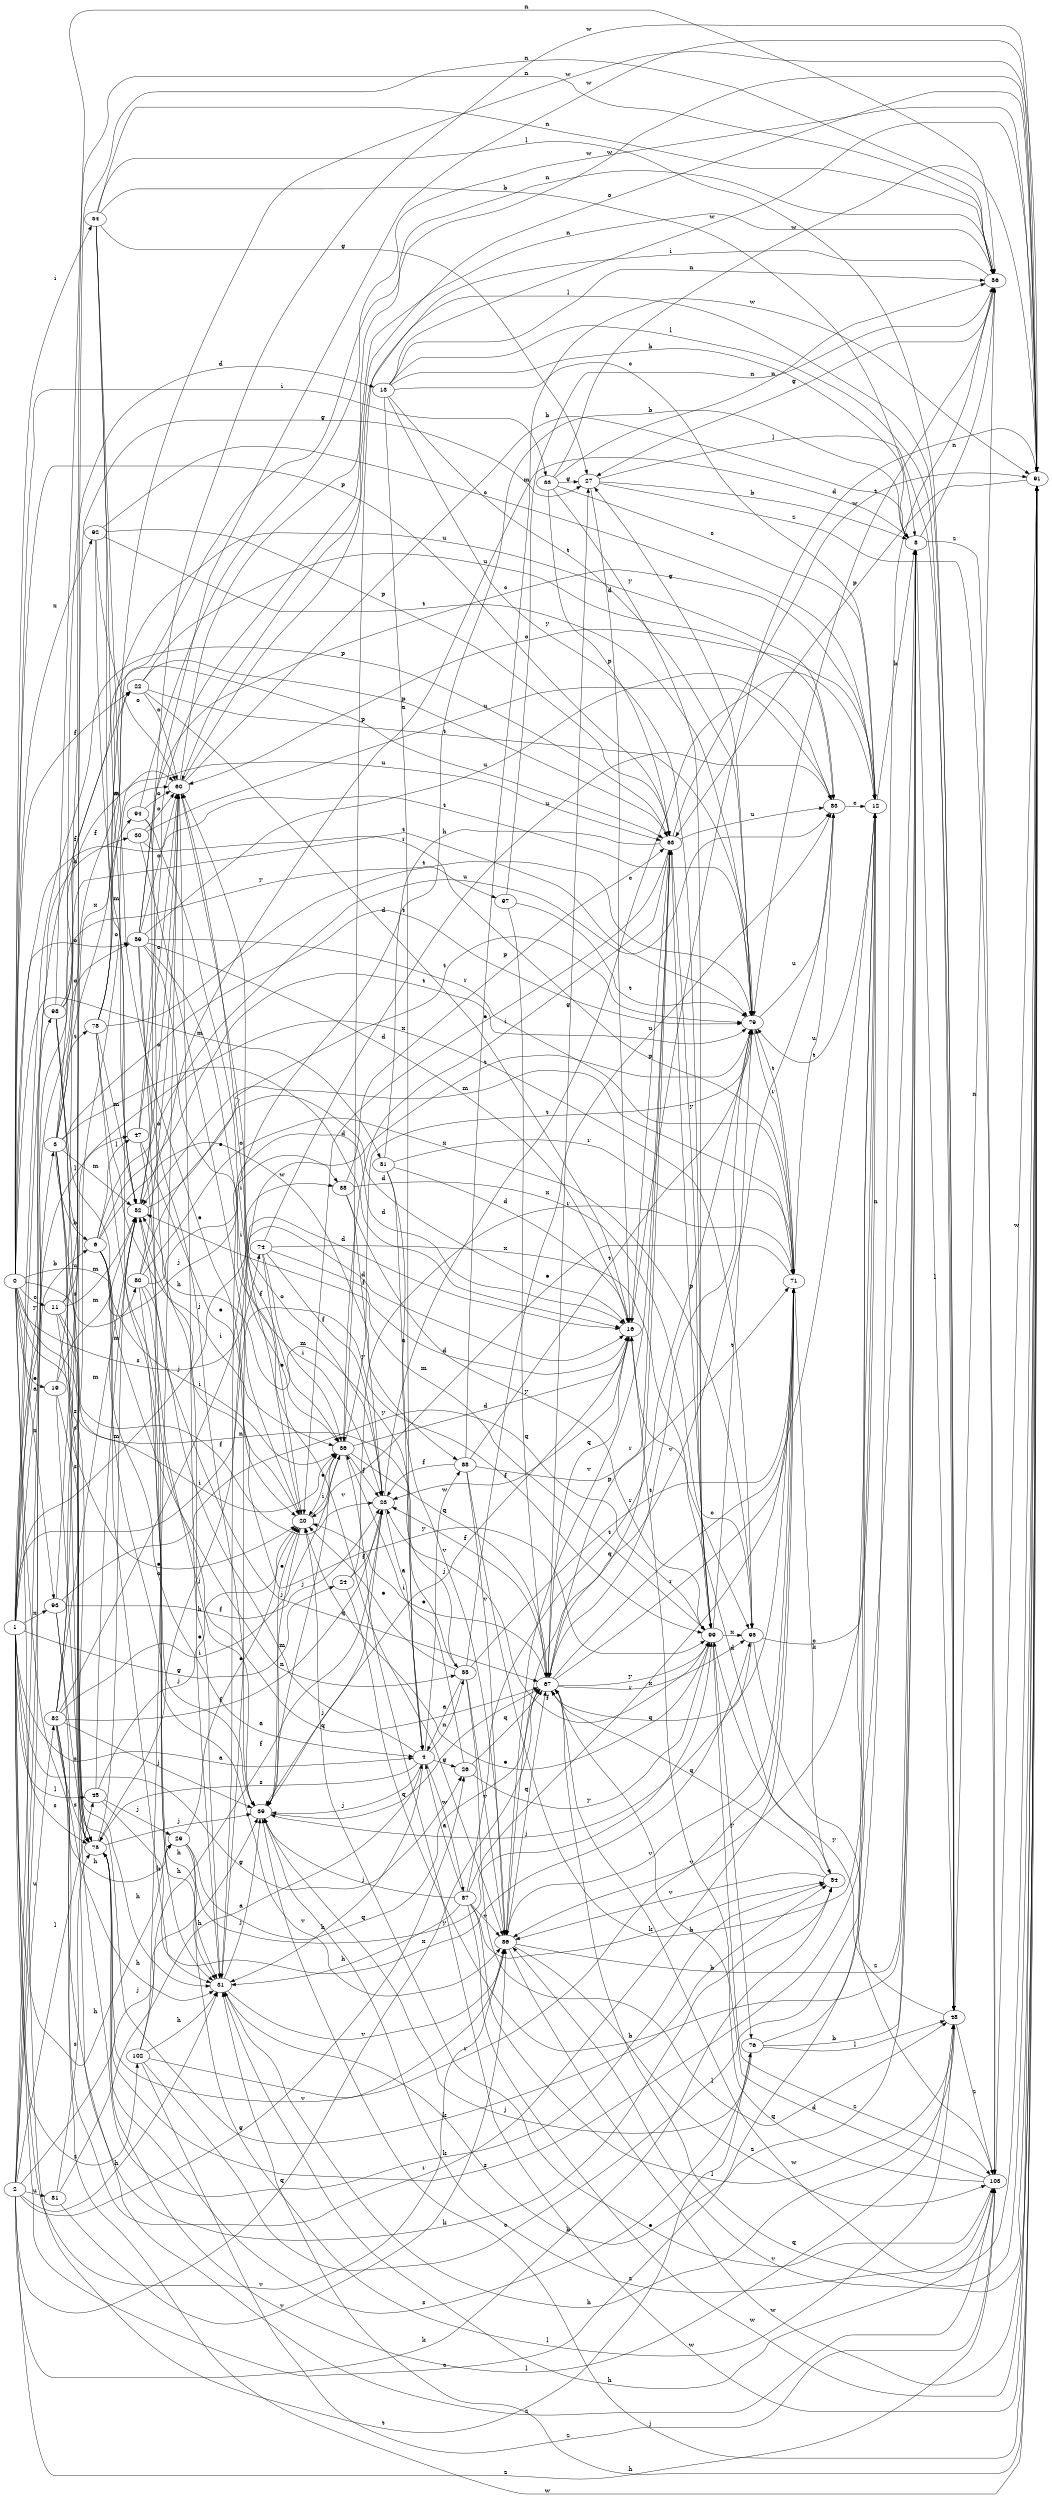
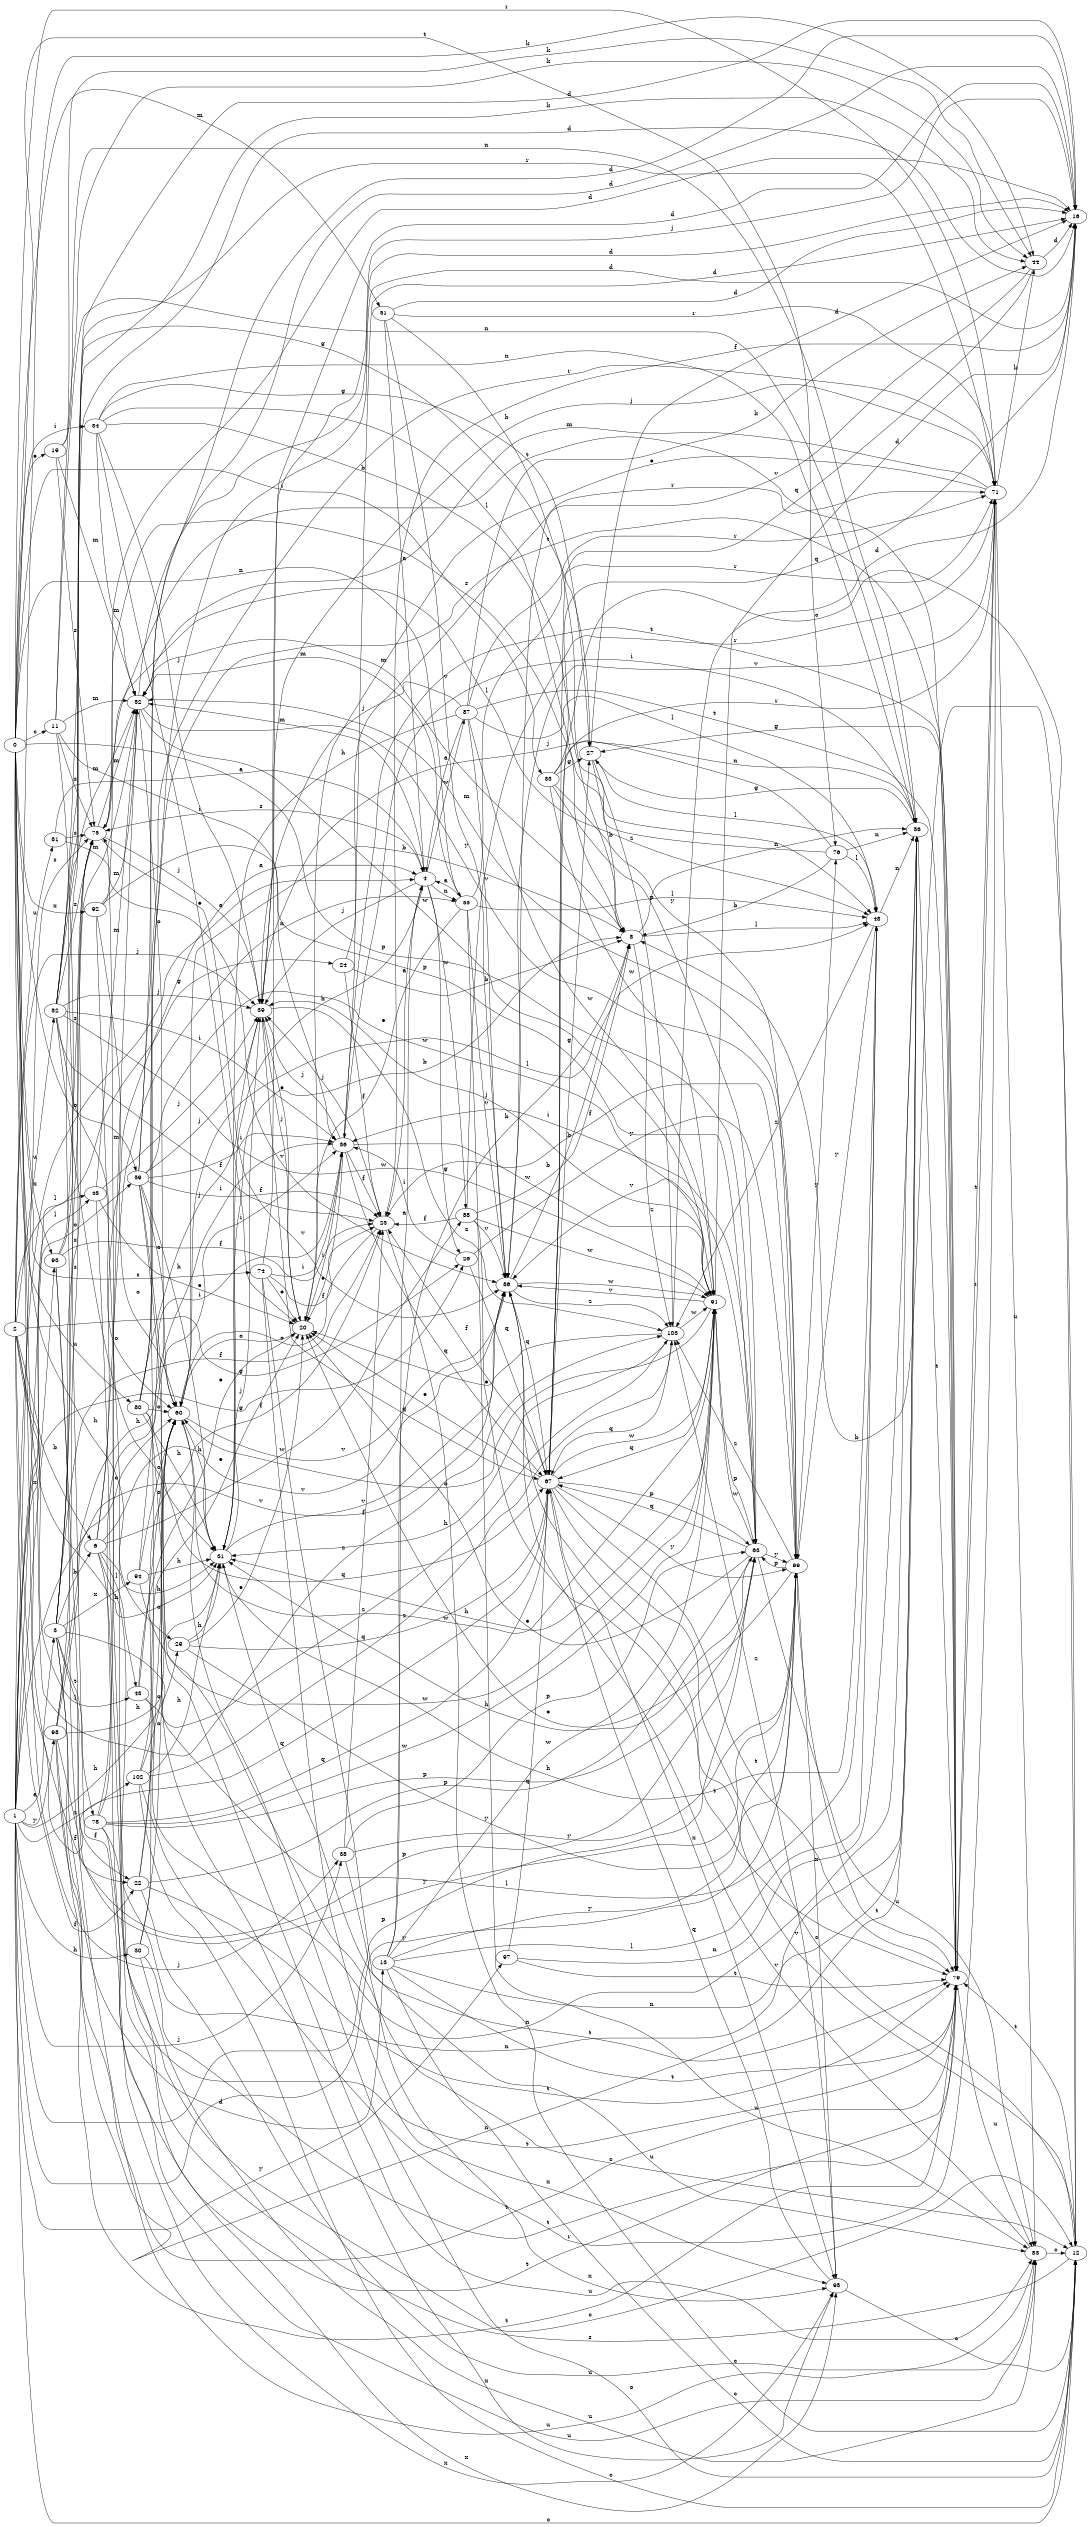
edge "78" -> "63": label "u" -> "p"
edge "16" -> "63": removed, label "p"
node "47": label "47" -> "43"
edge "0" -> "20": removed, label "e"
edge "45" -> "29": now "45" -> "39"
node "54": label "54" -> "44"
